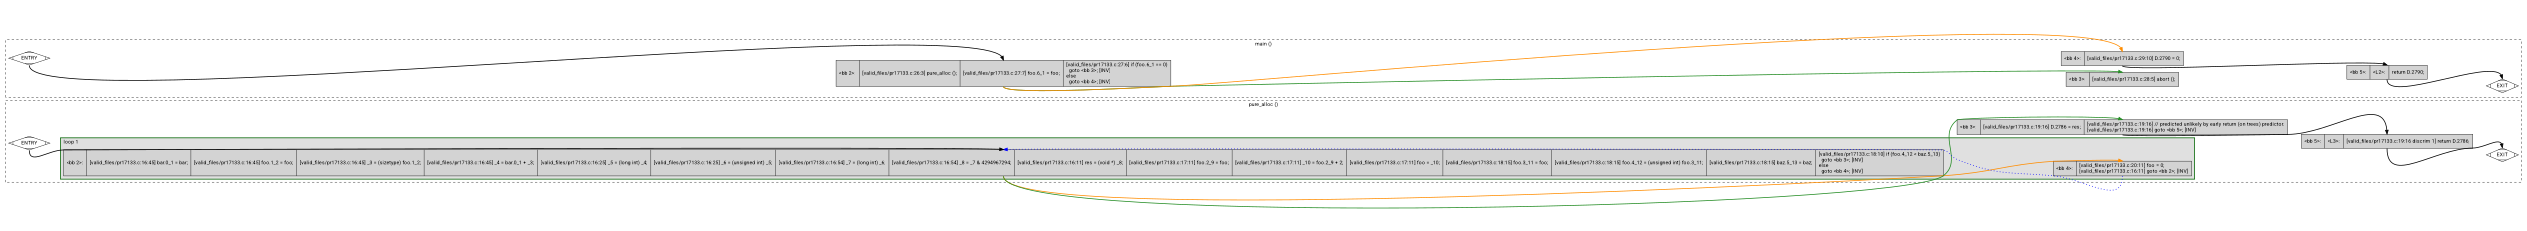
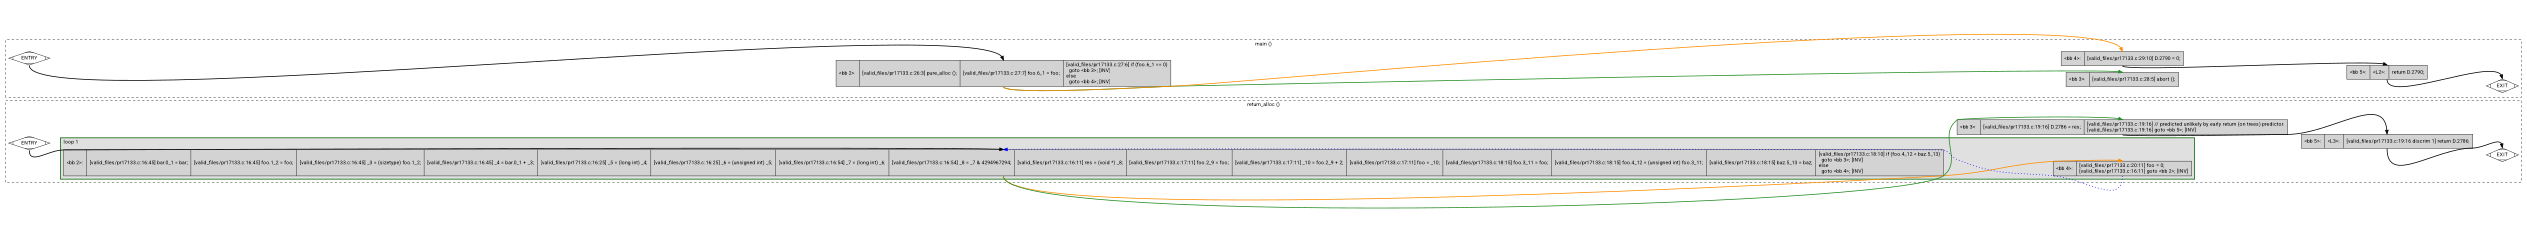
cluster "pure_alloc ()": label "pure_alloc ()" -> "return_alloc ()"
